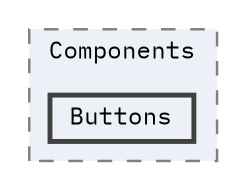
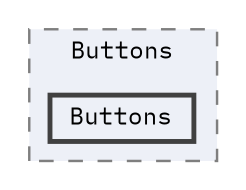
cluster "Components": label "Components" -> "Buttons"
